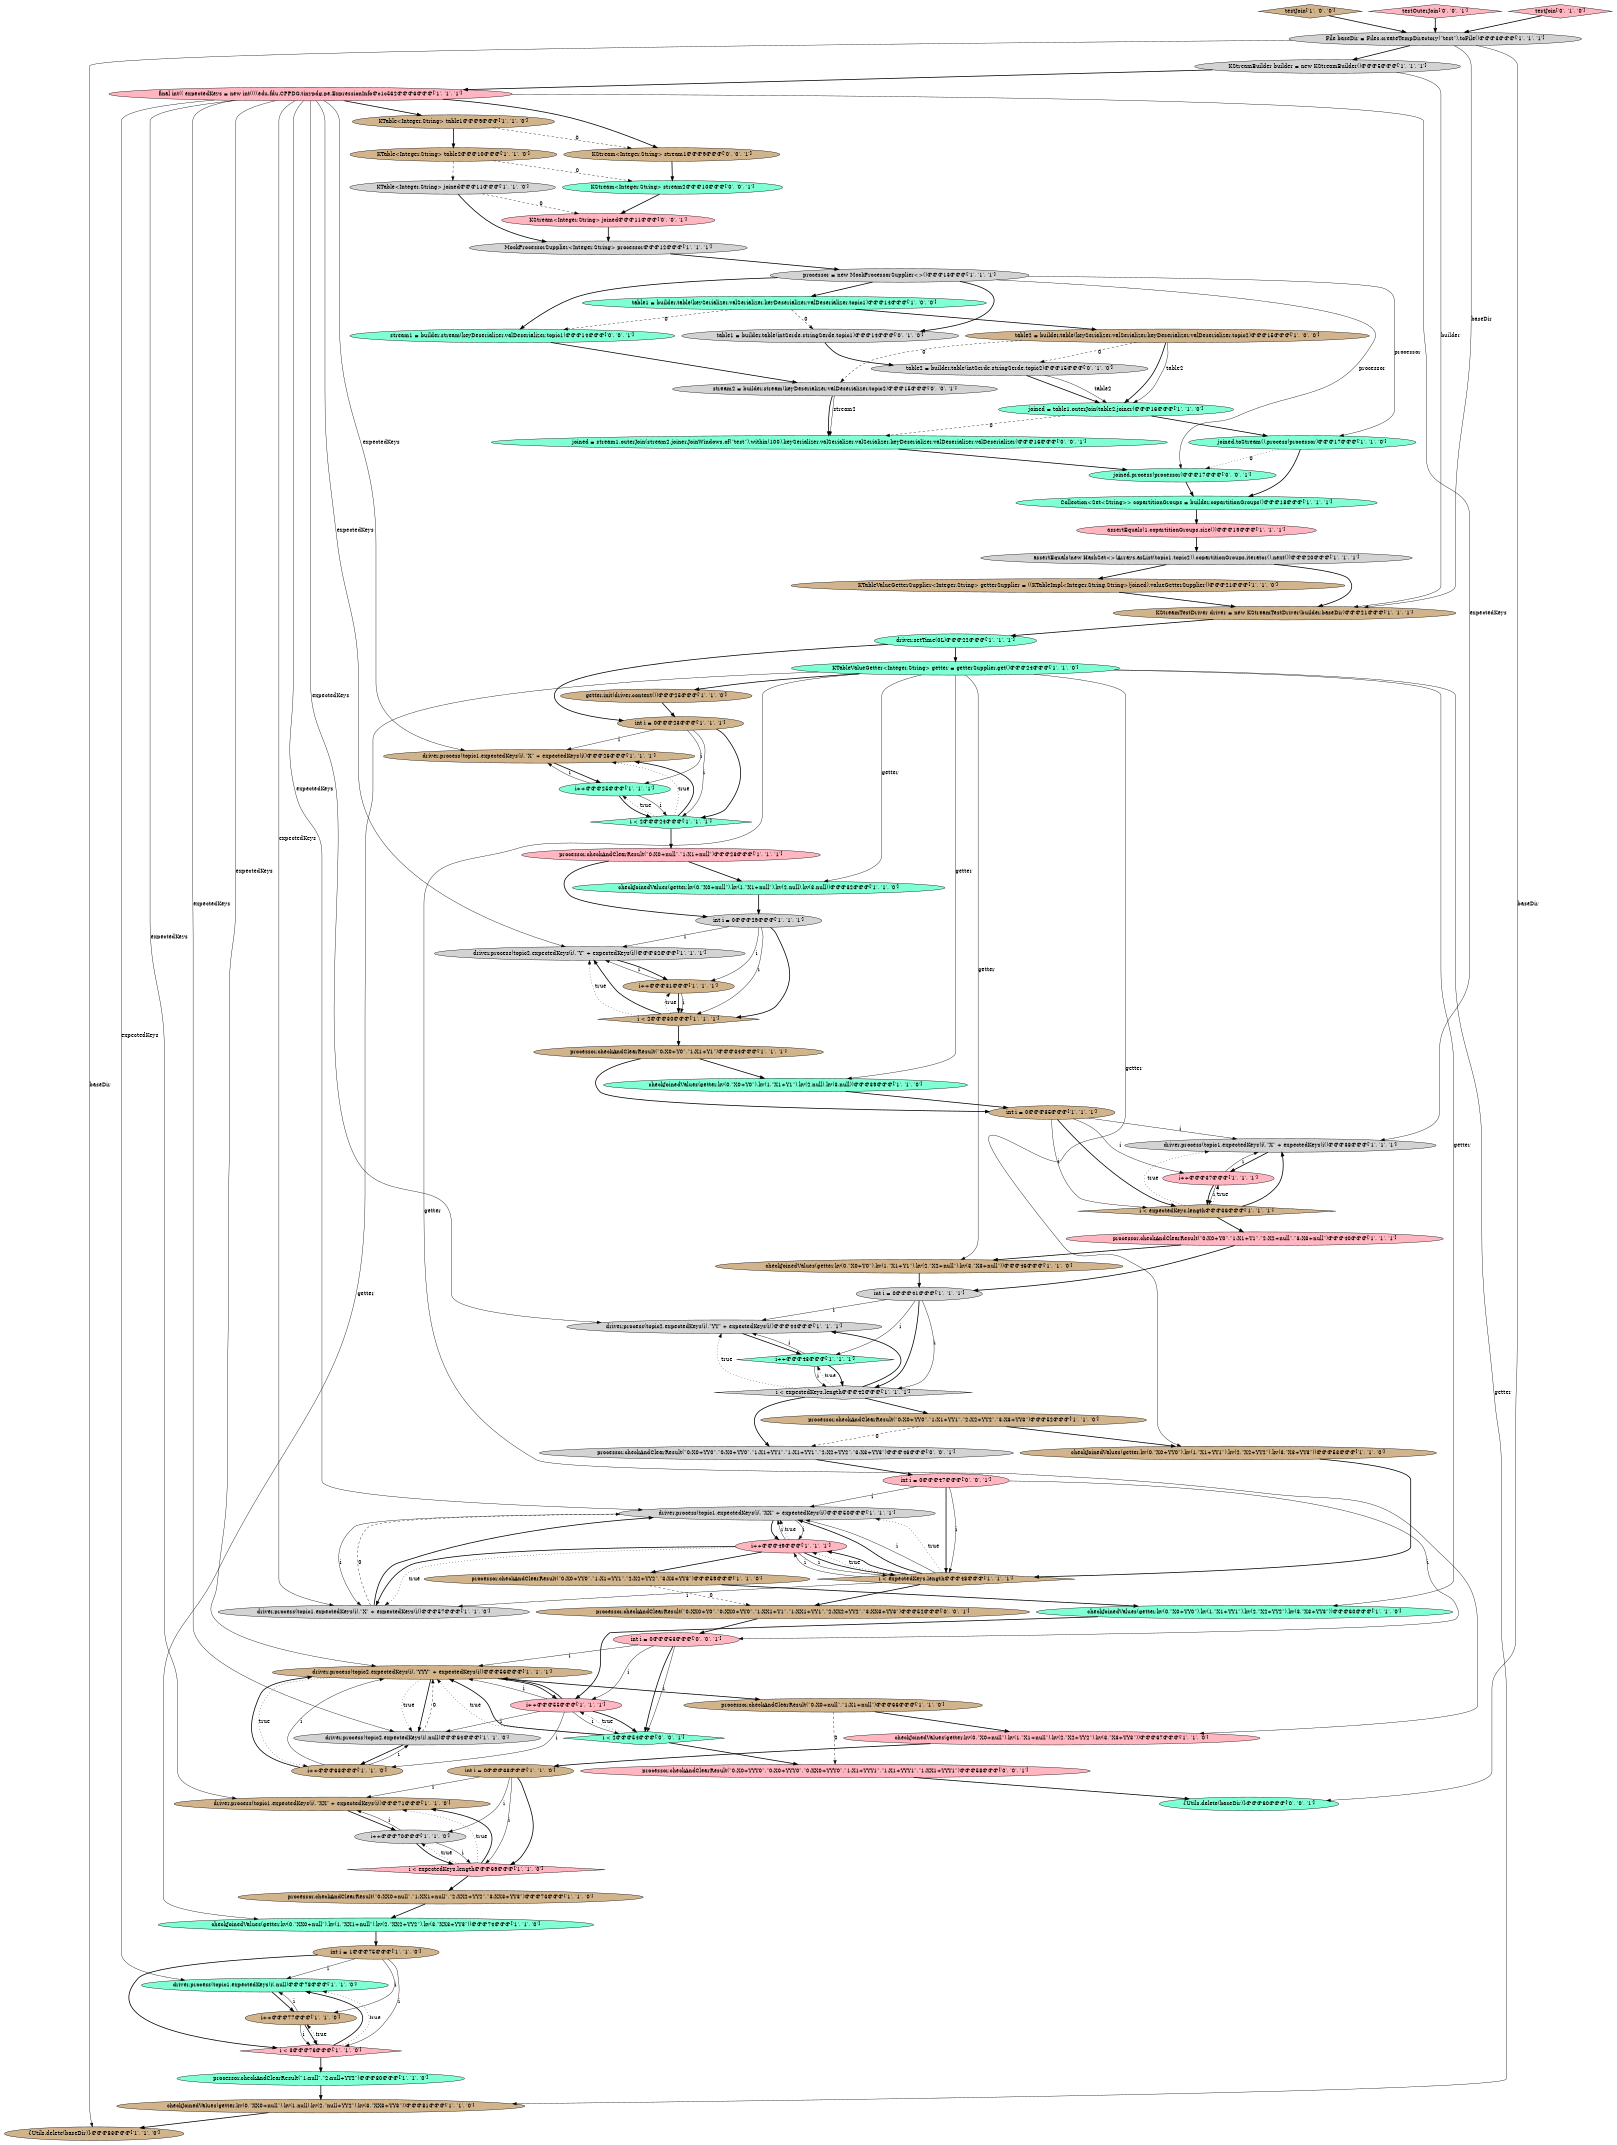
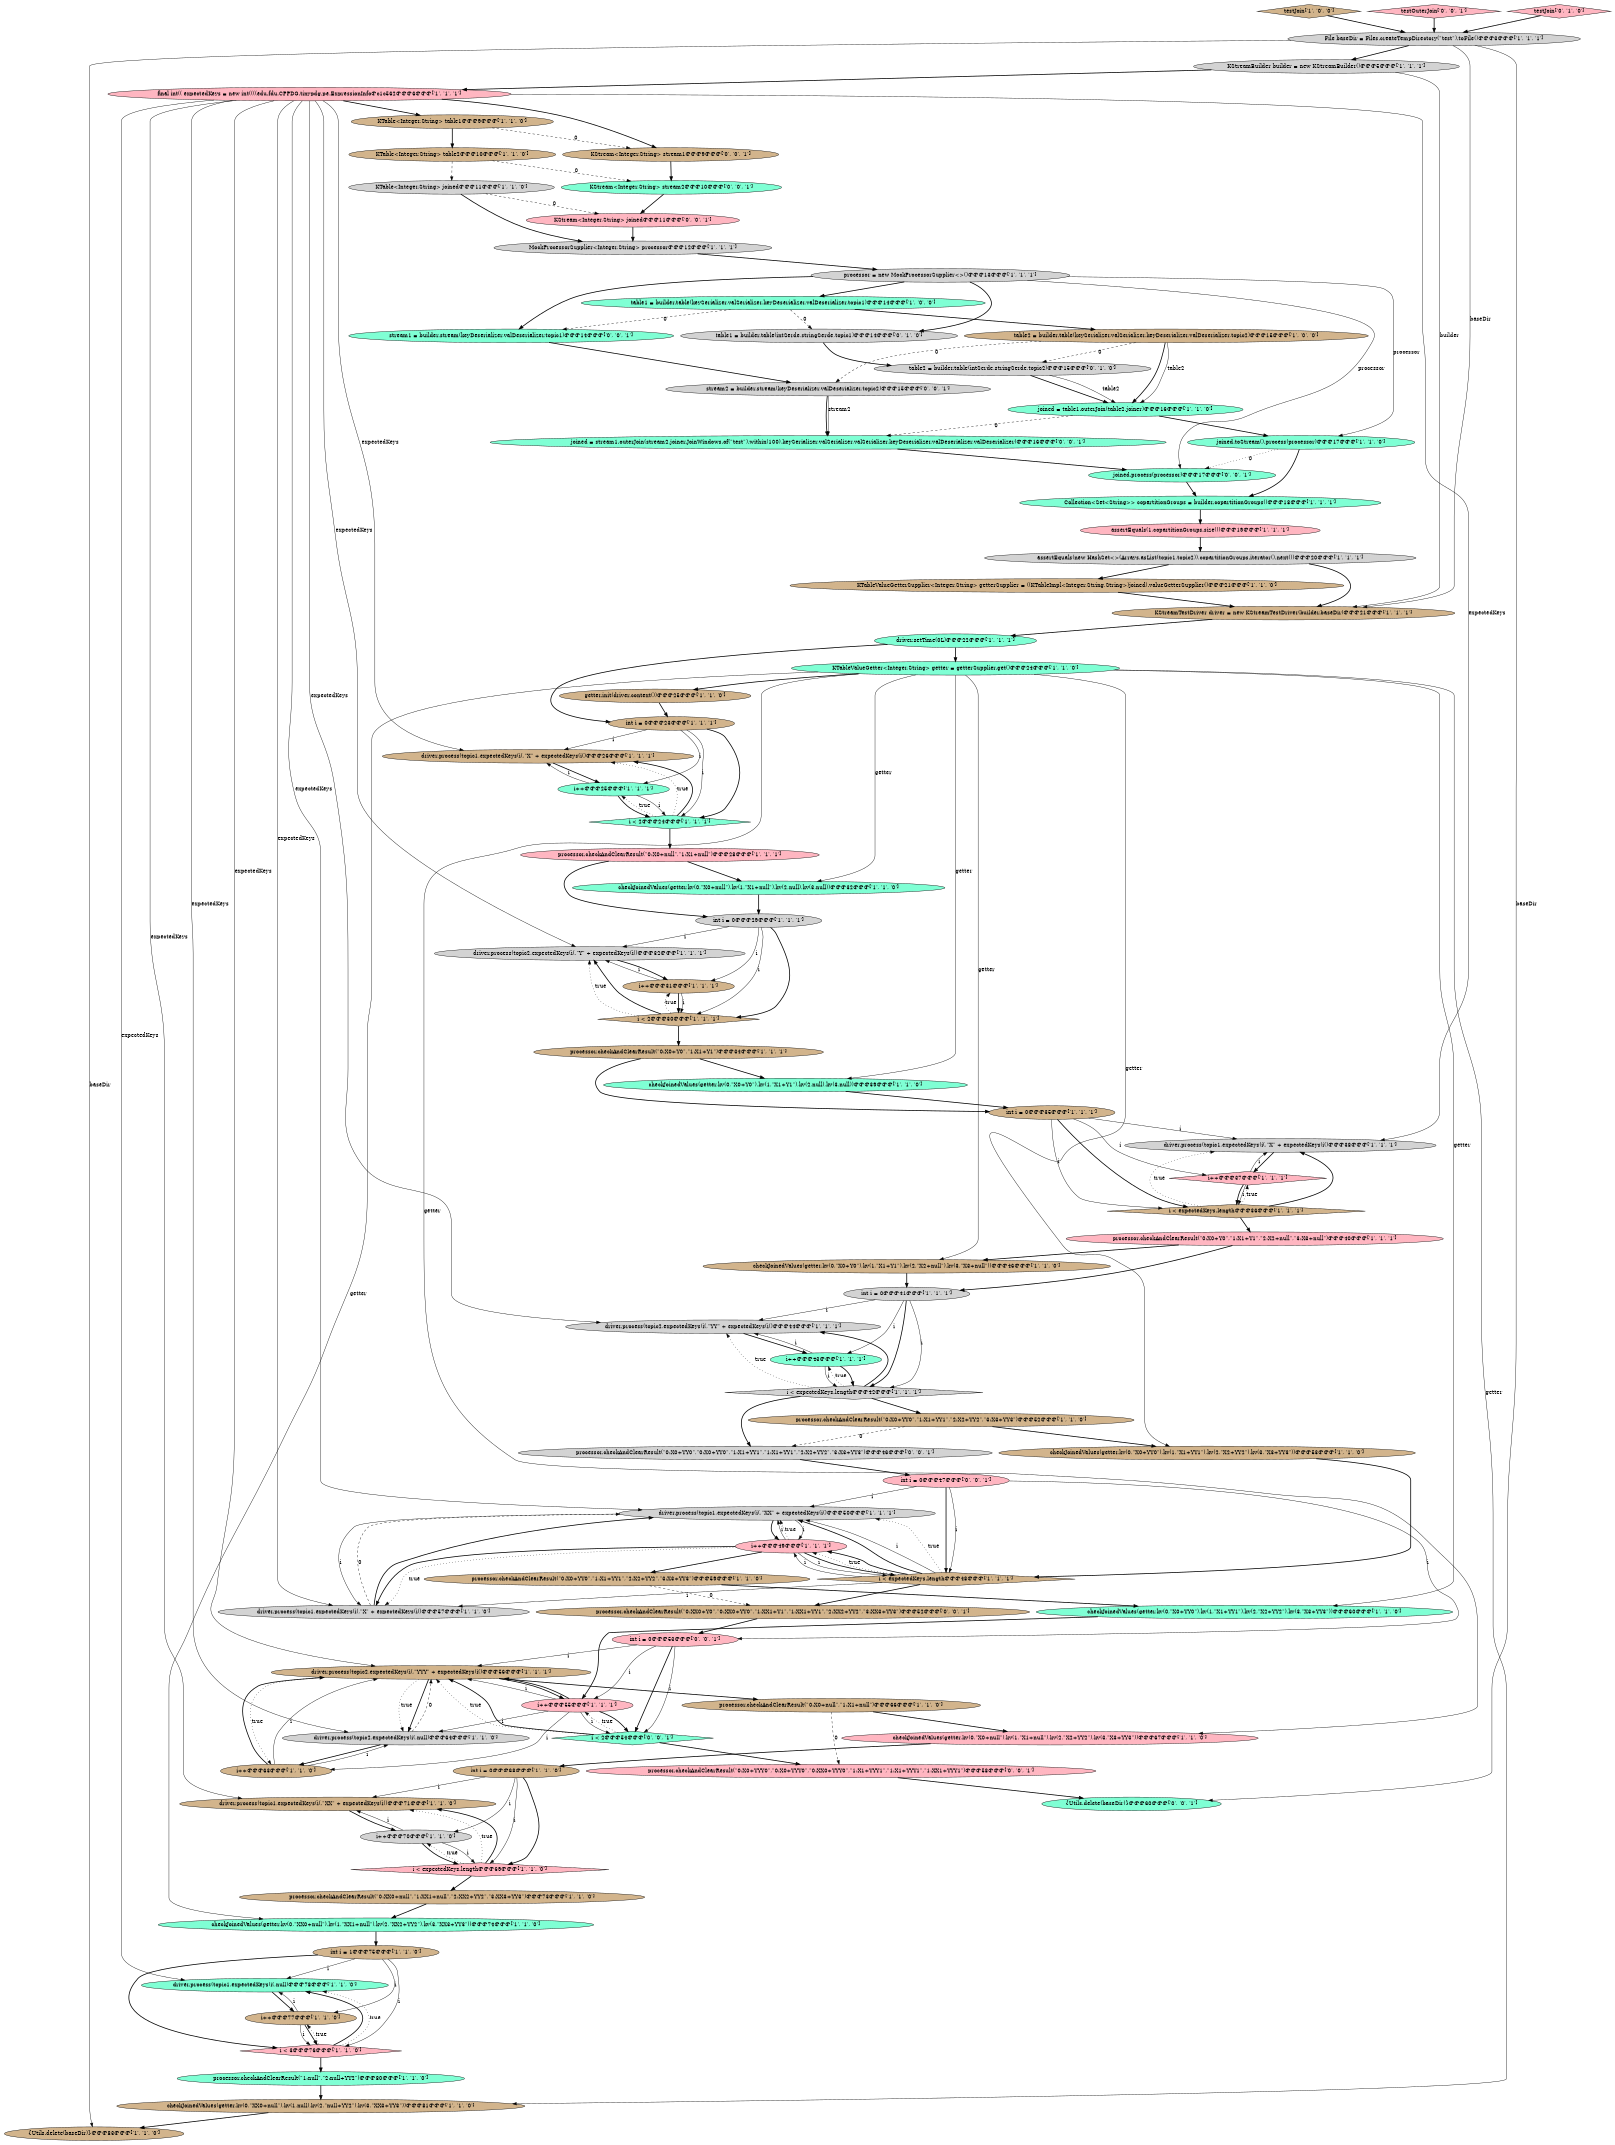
node "i++@@@37@@@['1', '1', '1']": shape ellipse -> diamond
node "i++@@@43@@@['1', '1', '1']": shape diamond -> ellipse
